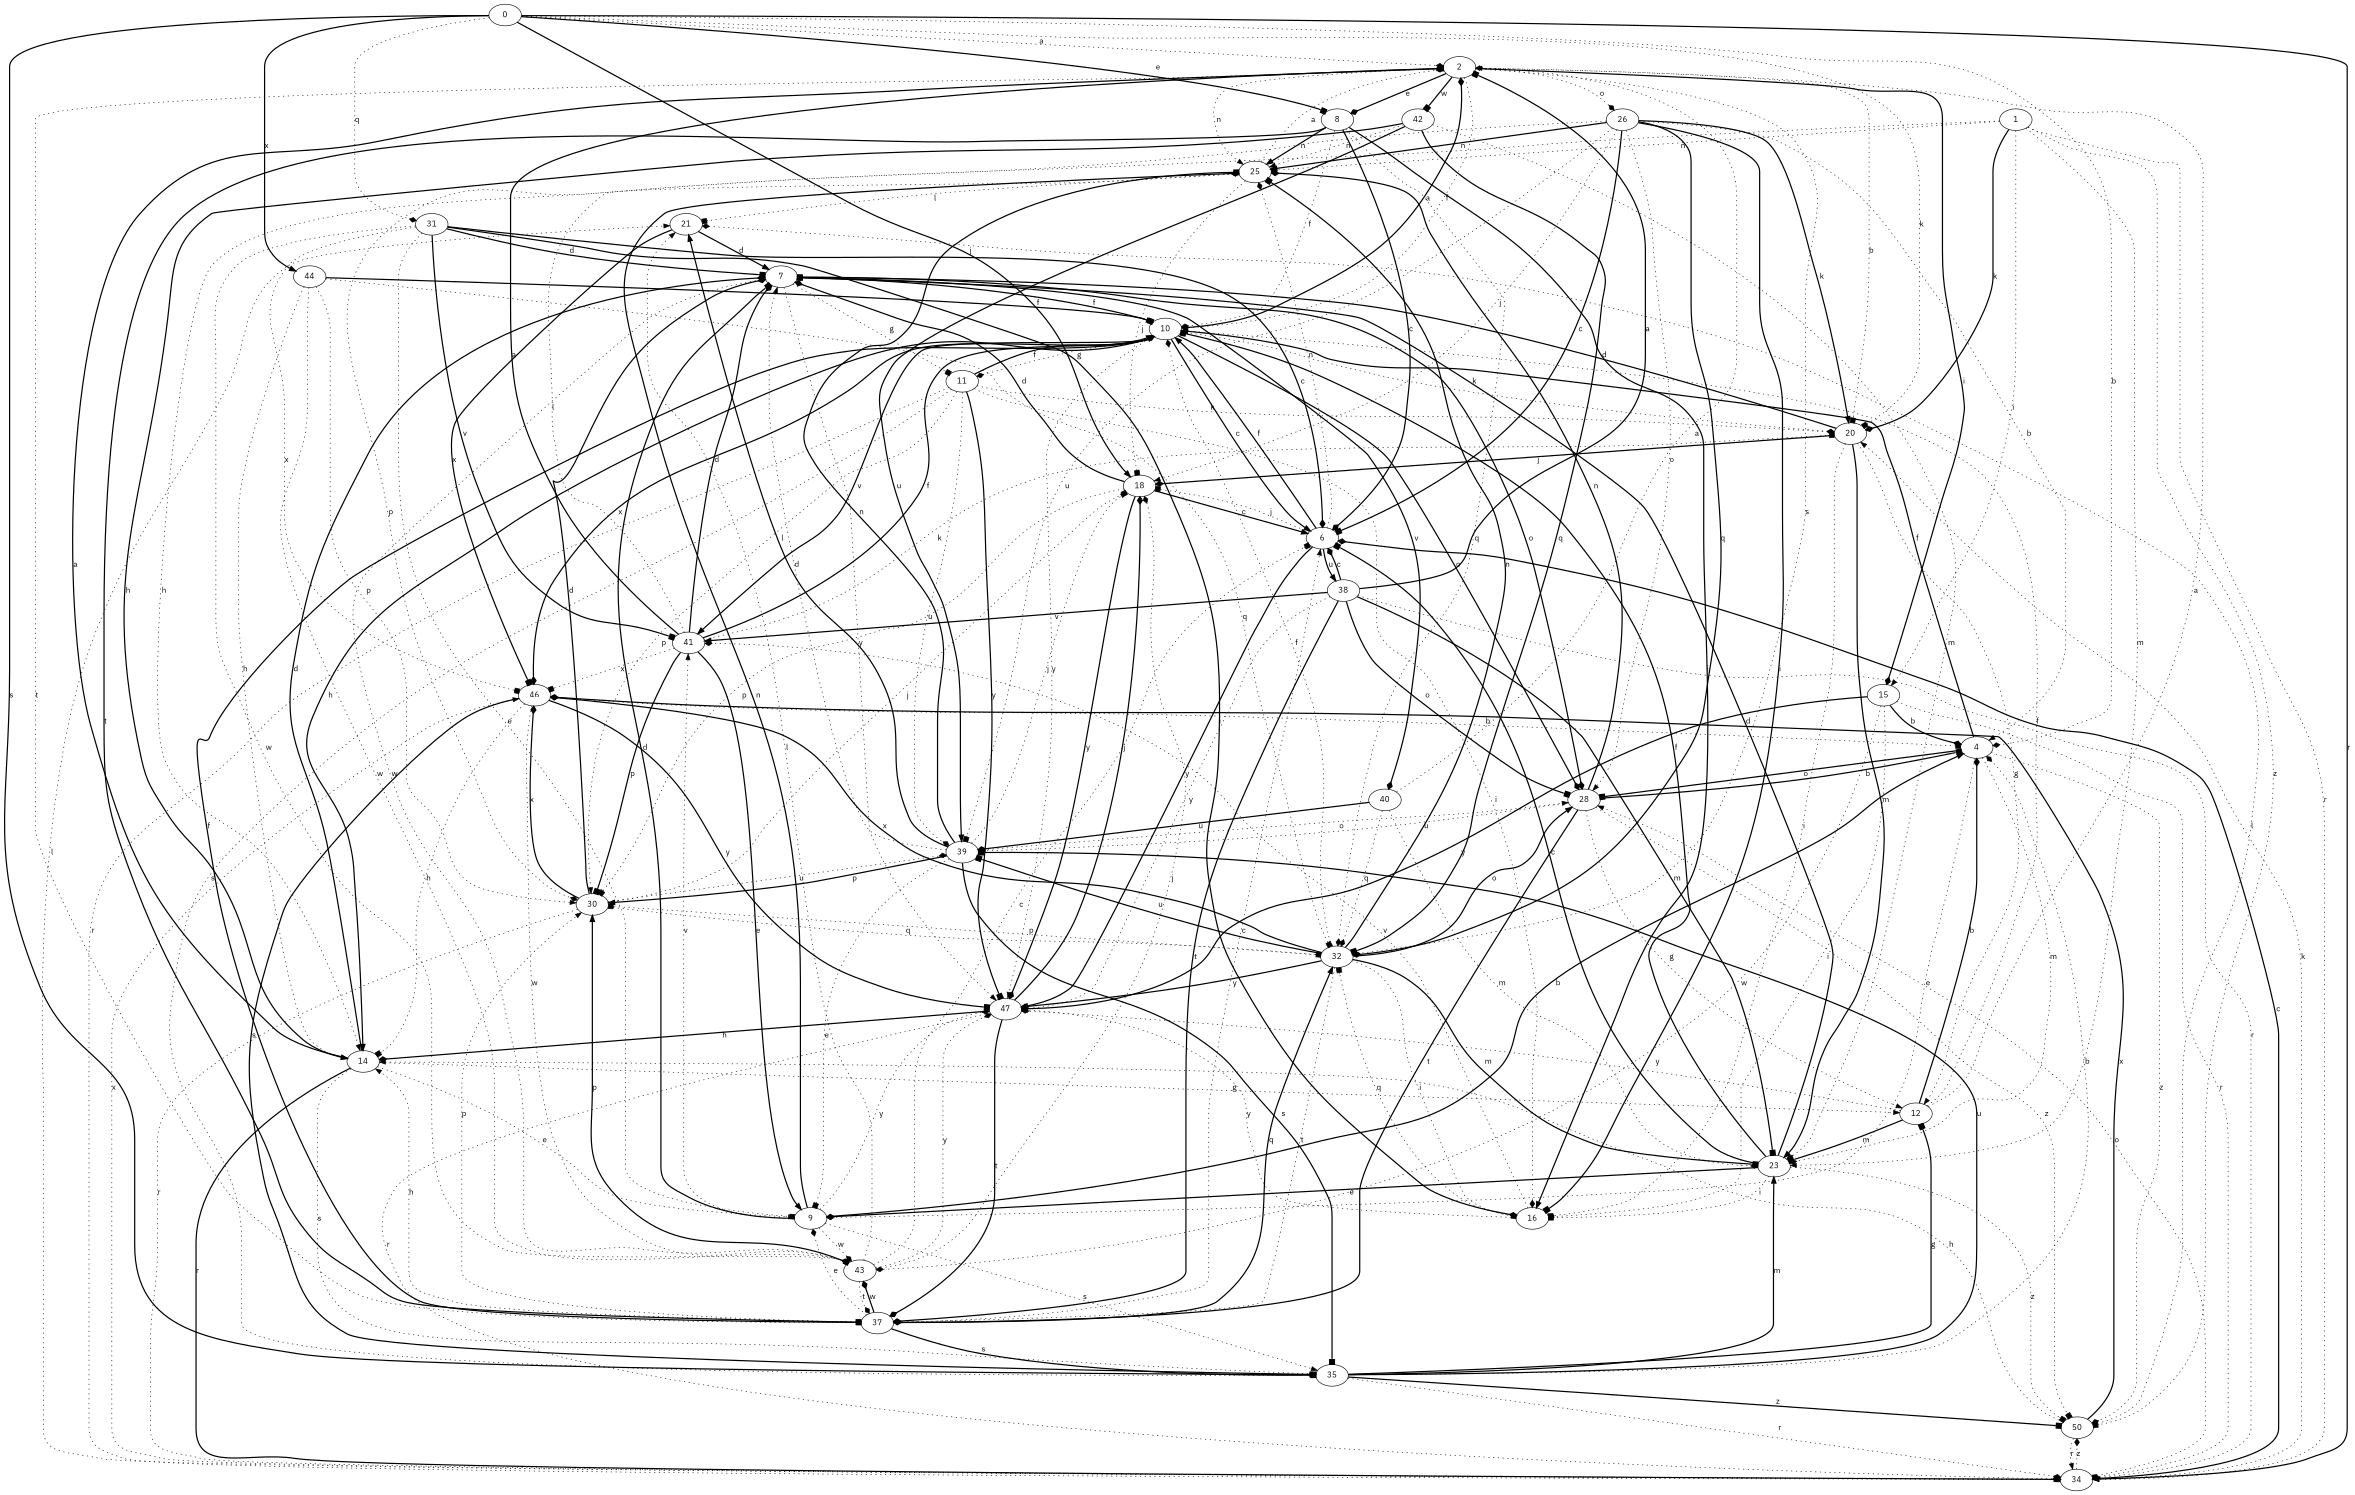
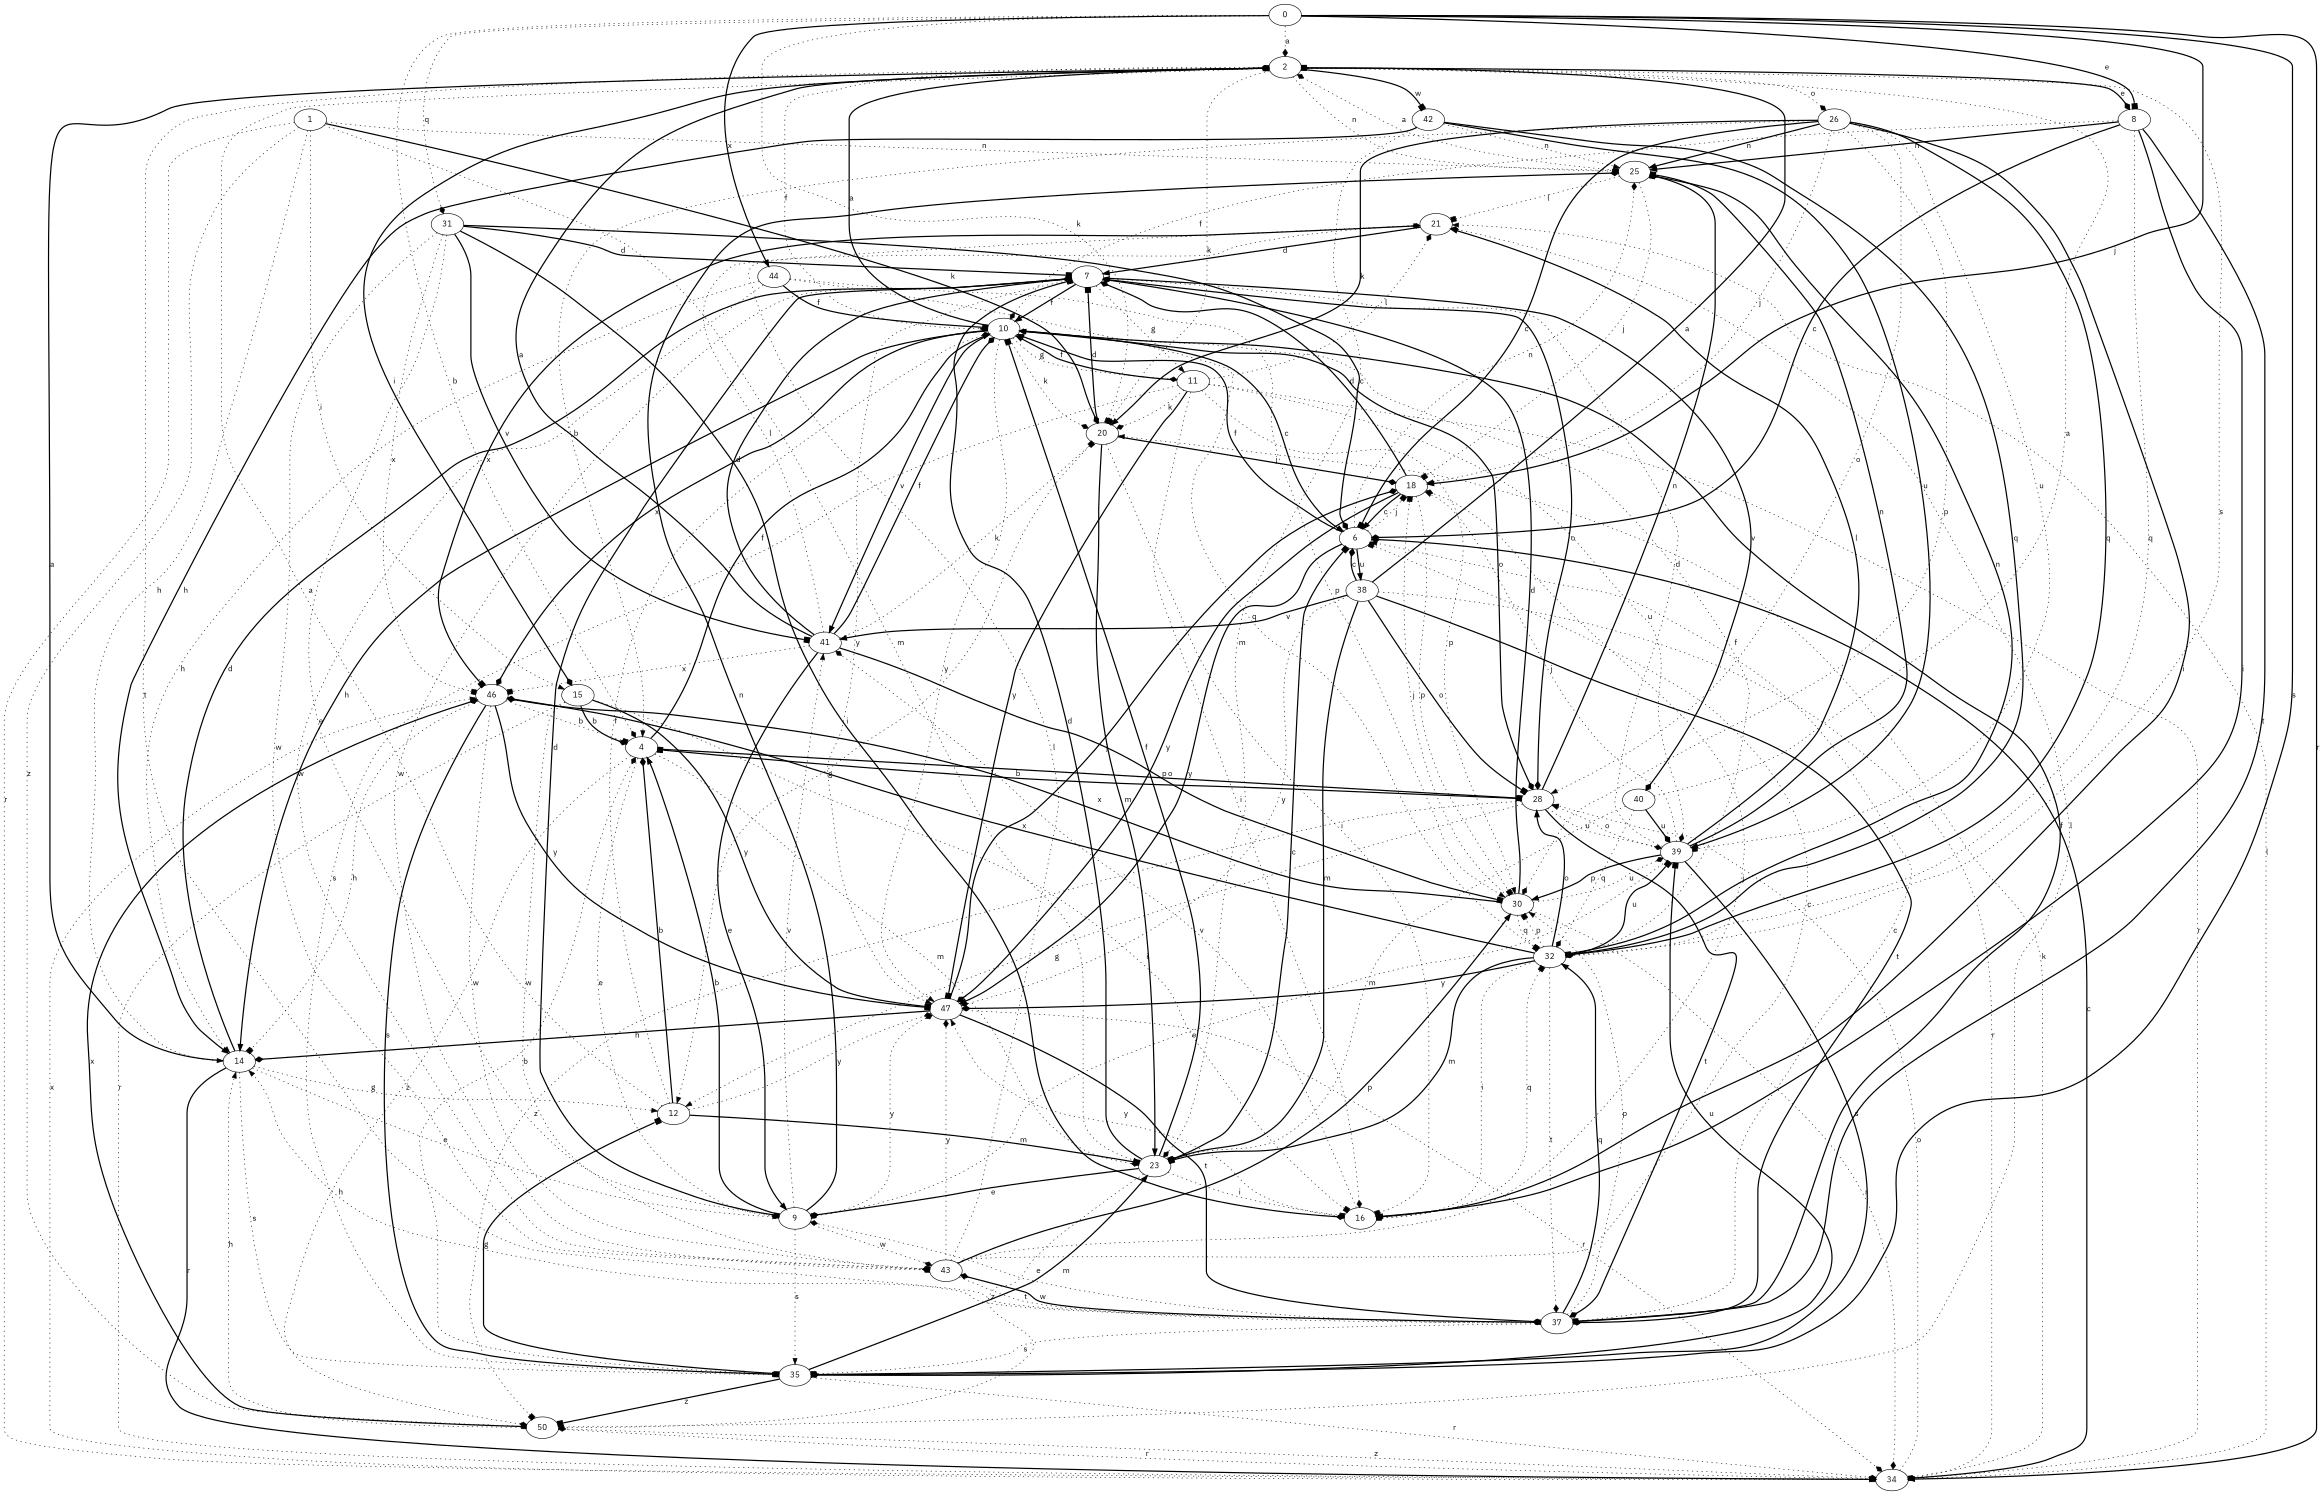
edge "41" -> "25": now "41" -> "21"
edge "2" -> "20": label "b" -> "k"
edge "7" -> "11": arrowhead box -> normal
edge "11" -> "21": added, label "l"
edge "37" -> "35": style bold -> dotted
